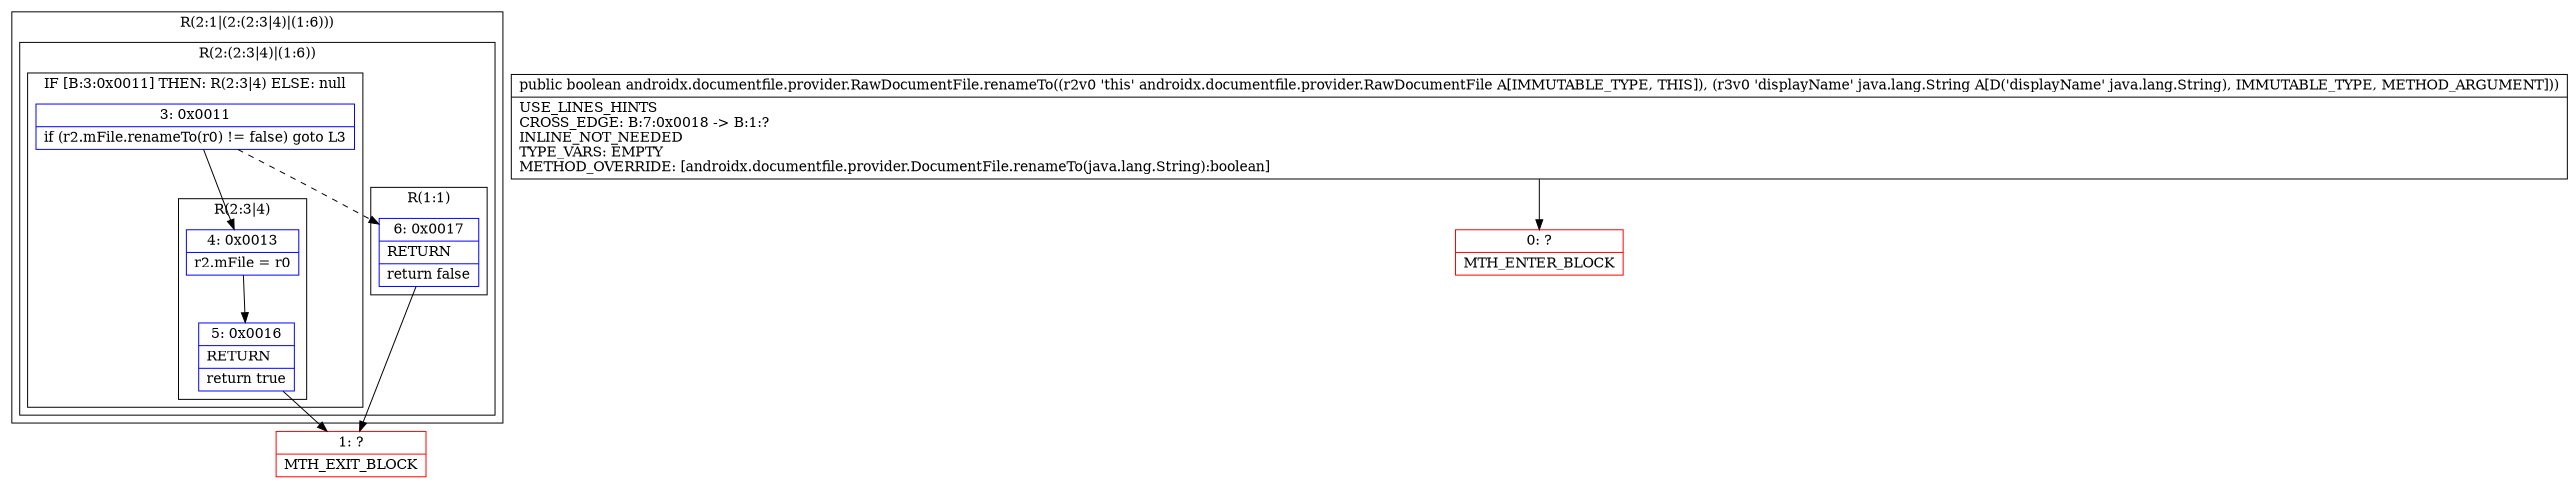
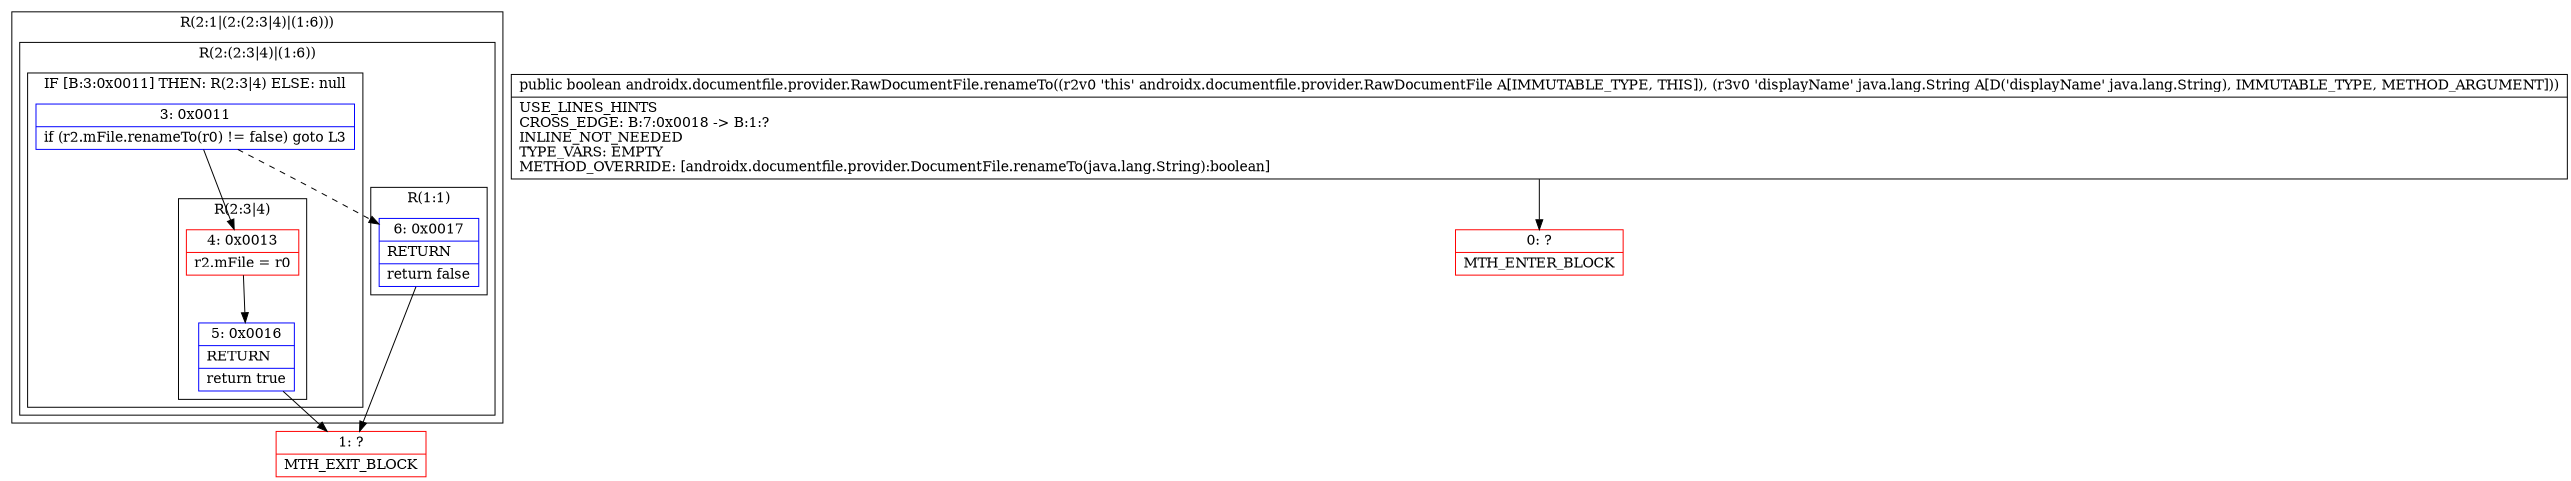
node "4: 0x0013": color blue -> red
